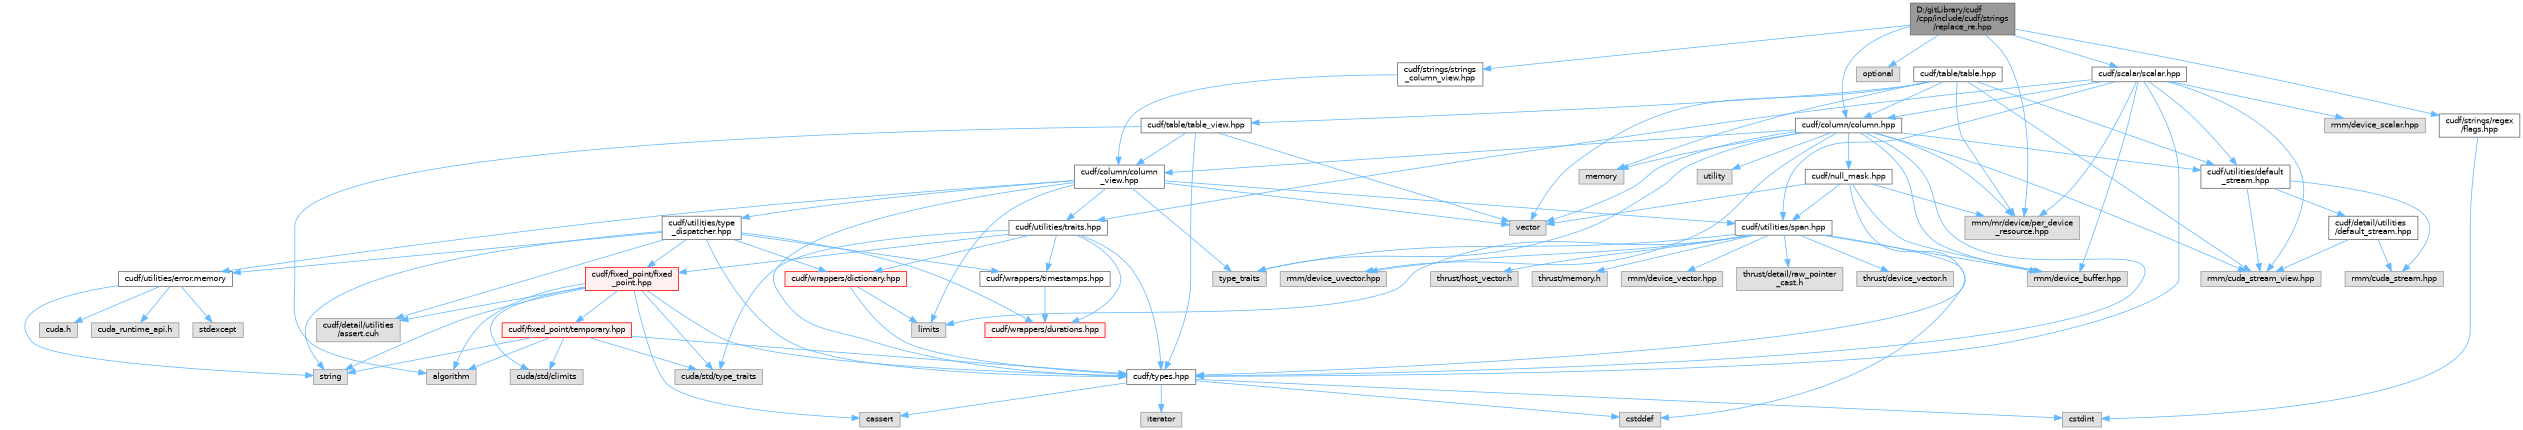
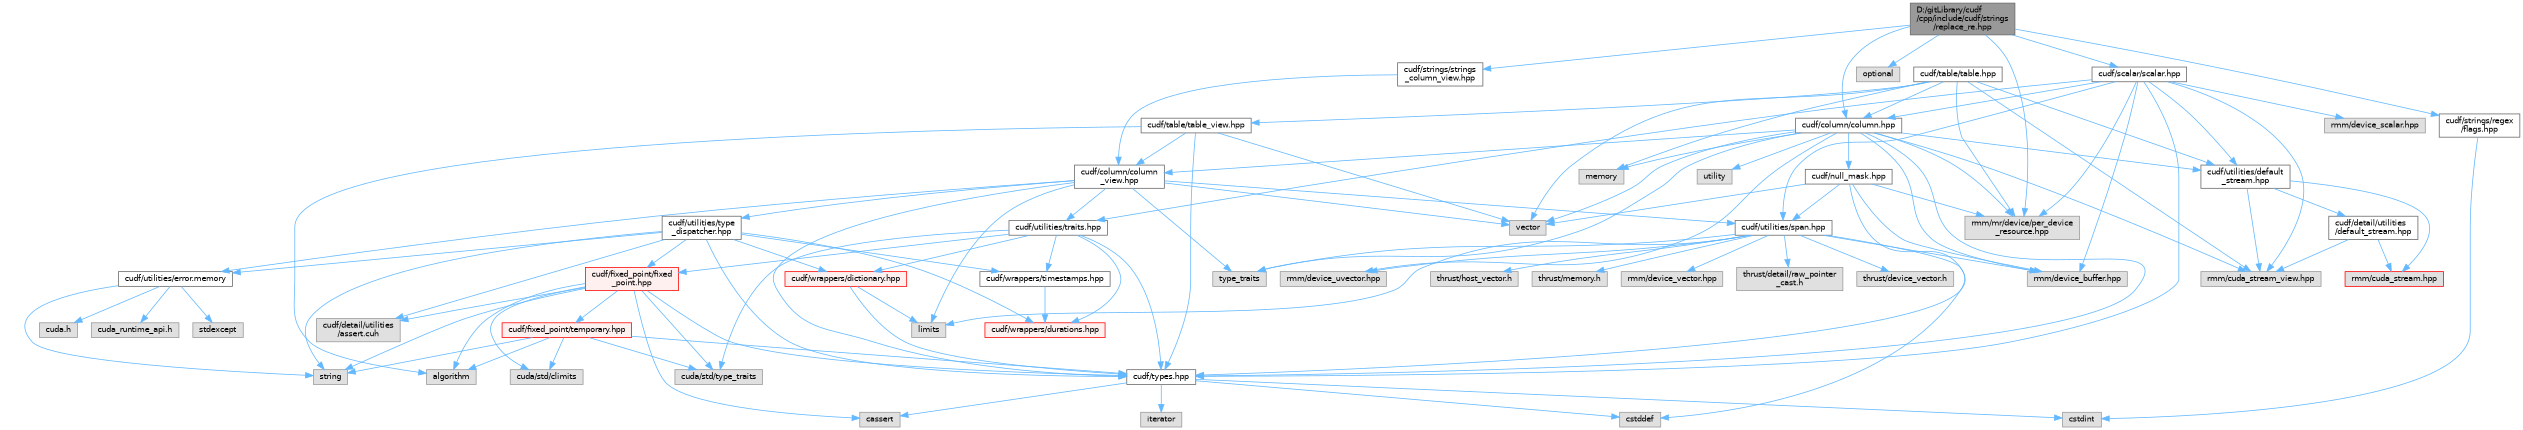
node "rmm/cuda_stream.hpp": color grey60 -> red
